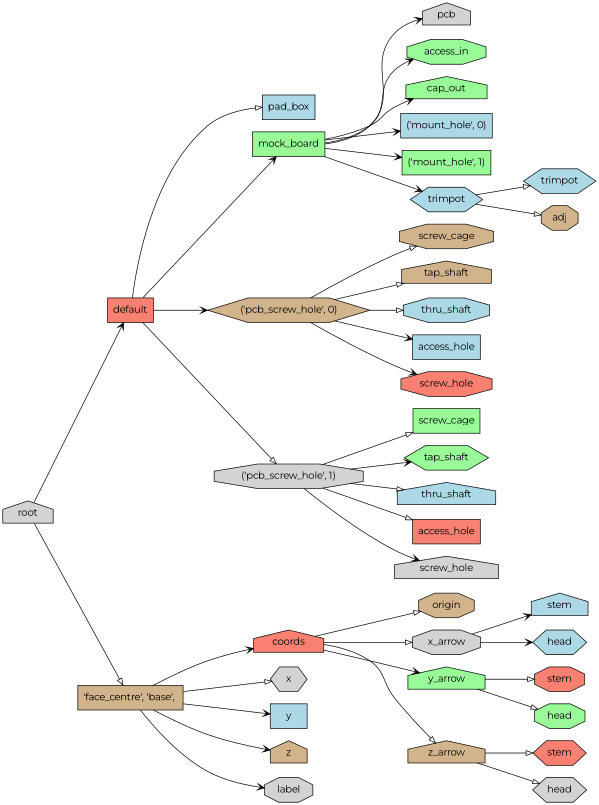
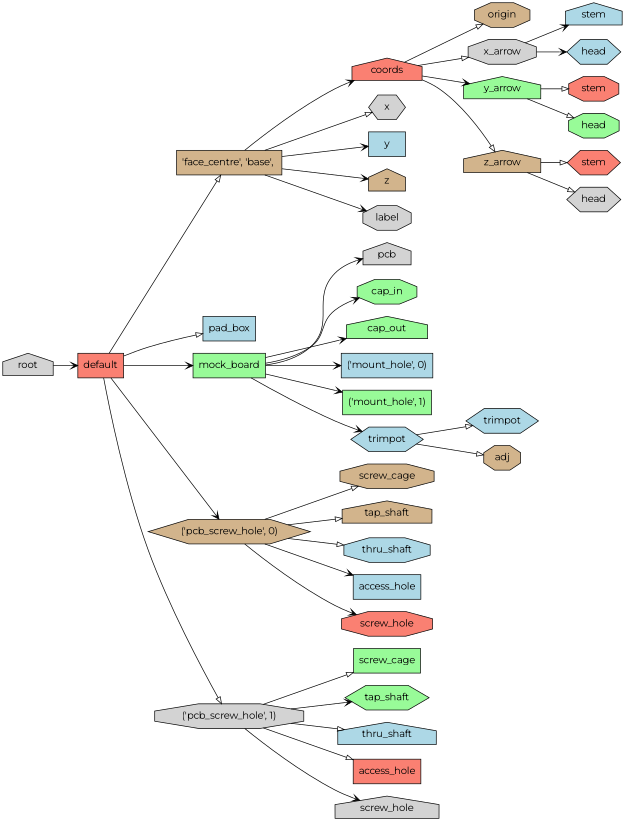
node "access_in": label "access_in" -> "cap_in"
edge "root" -> "'face_centre', 'base',": now "default" -> "'face_centre', 'base',"
